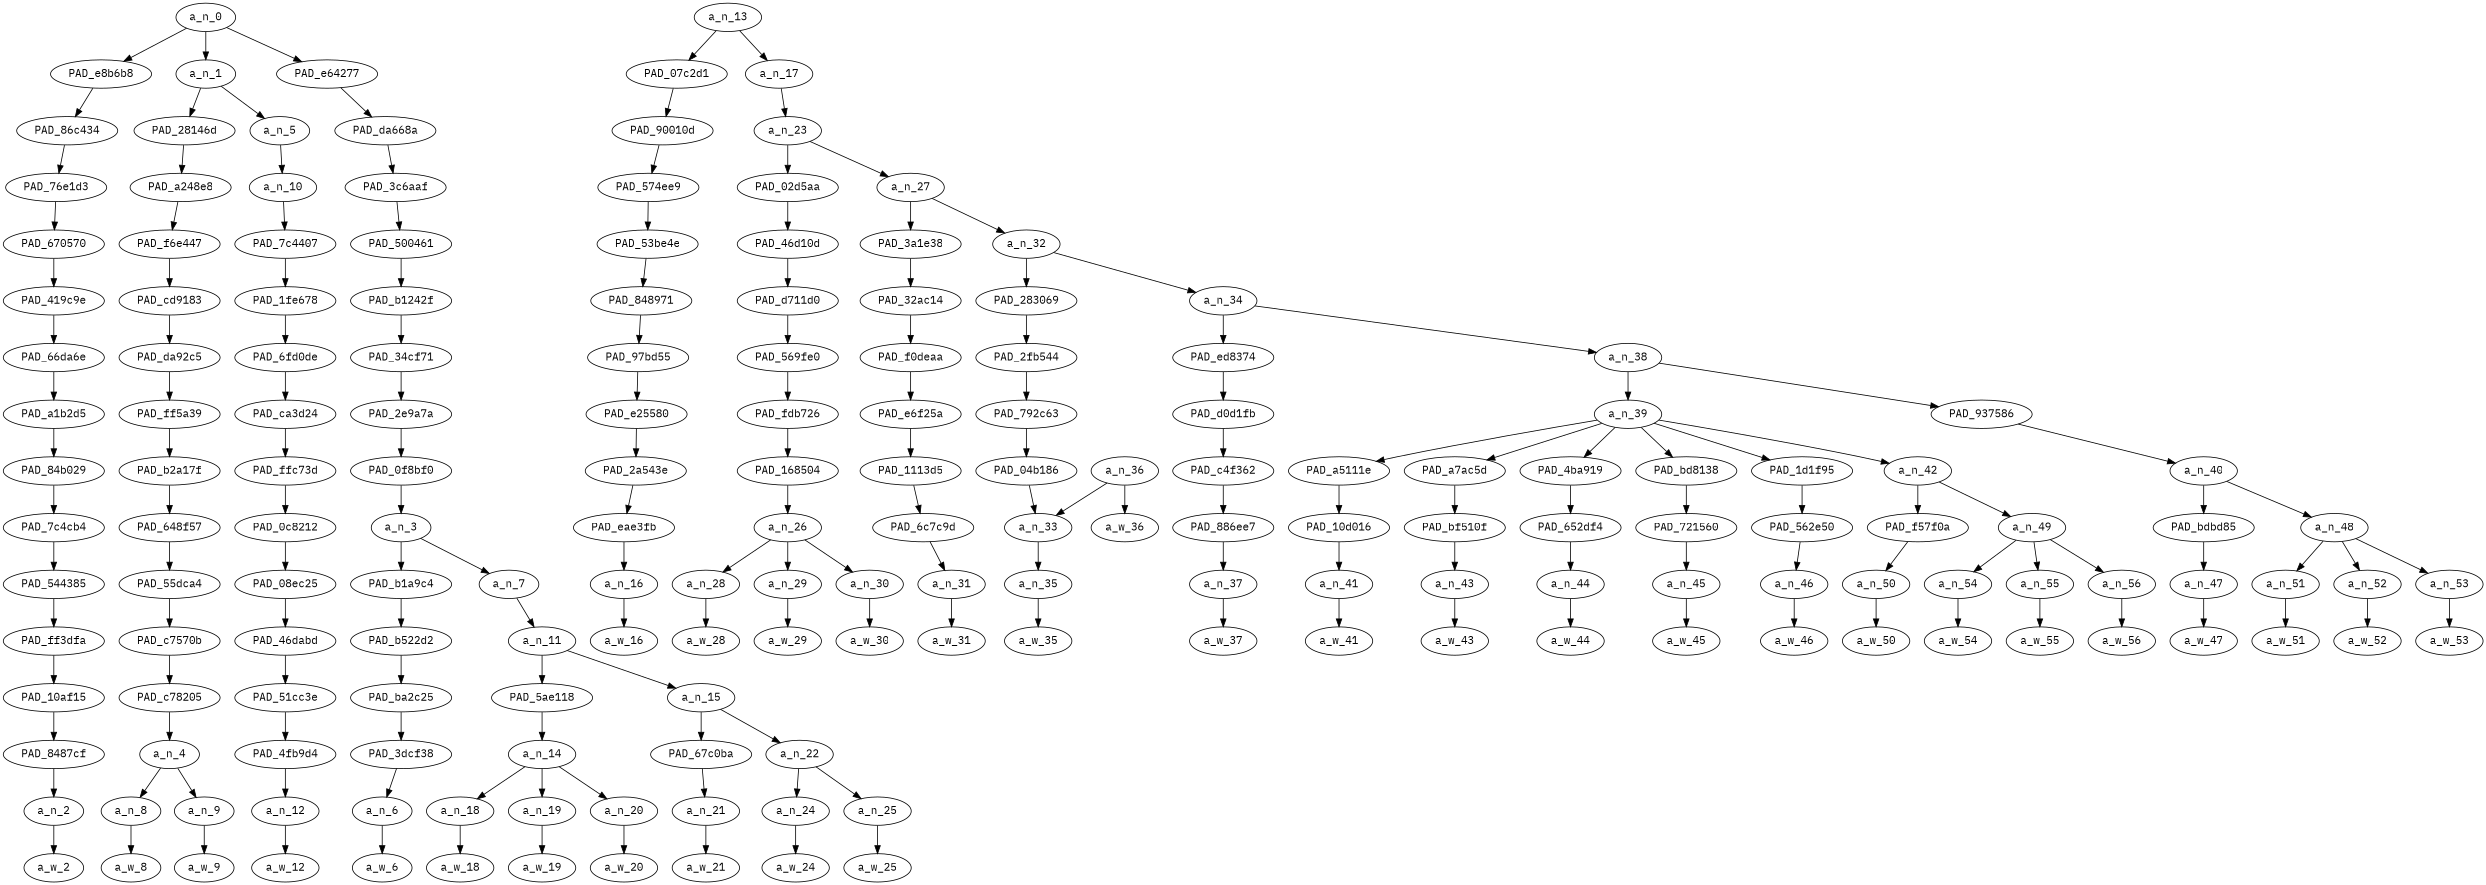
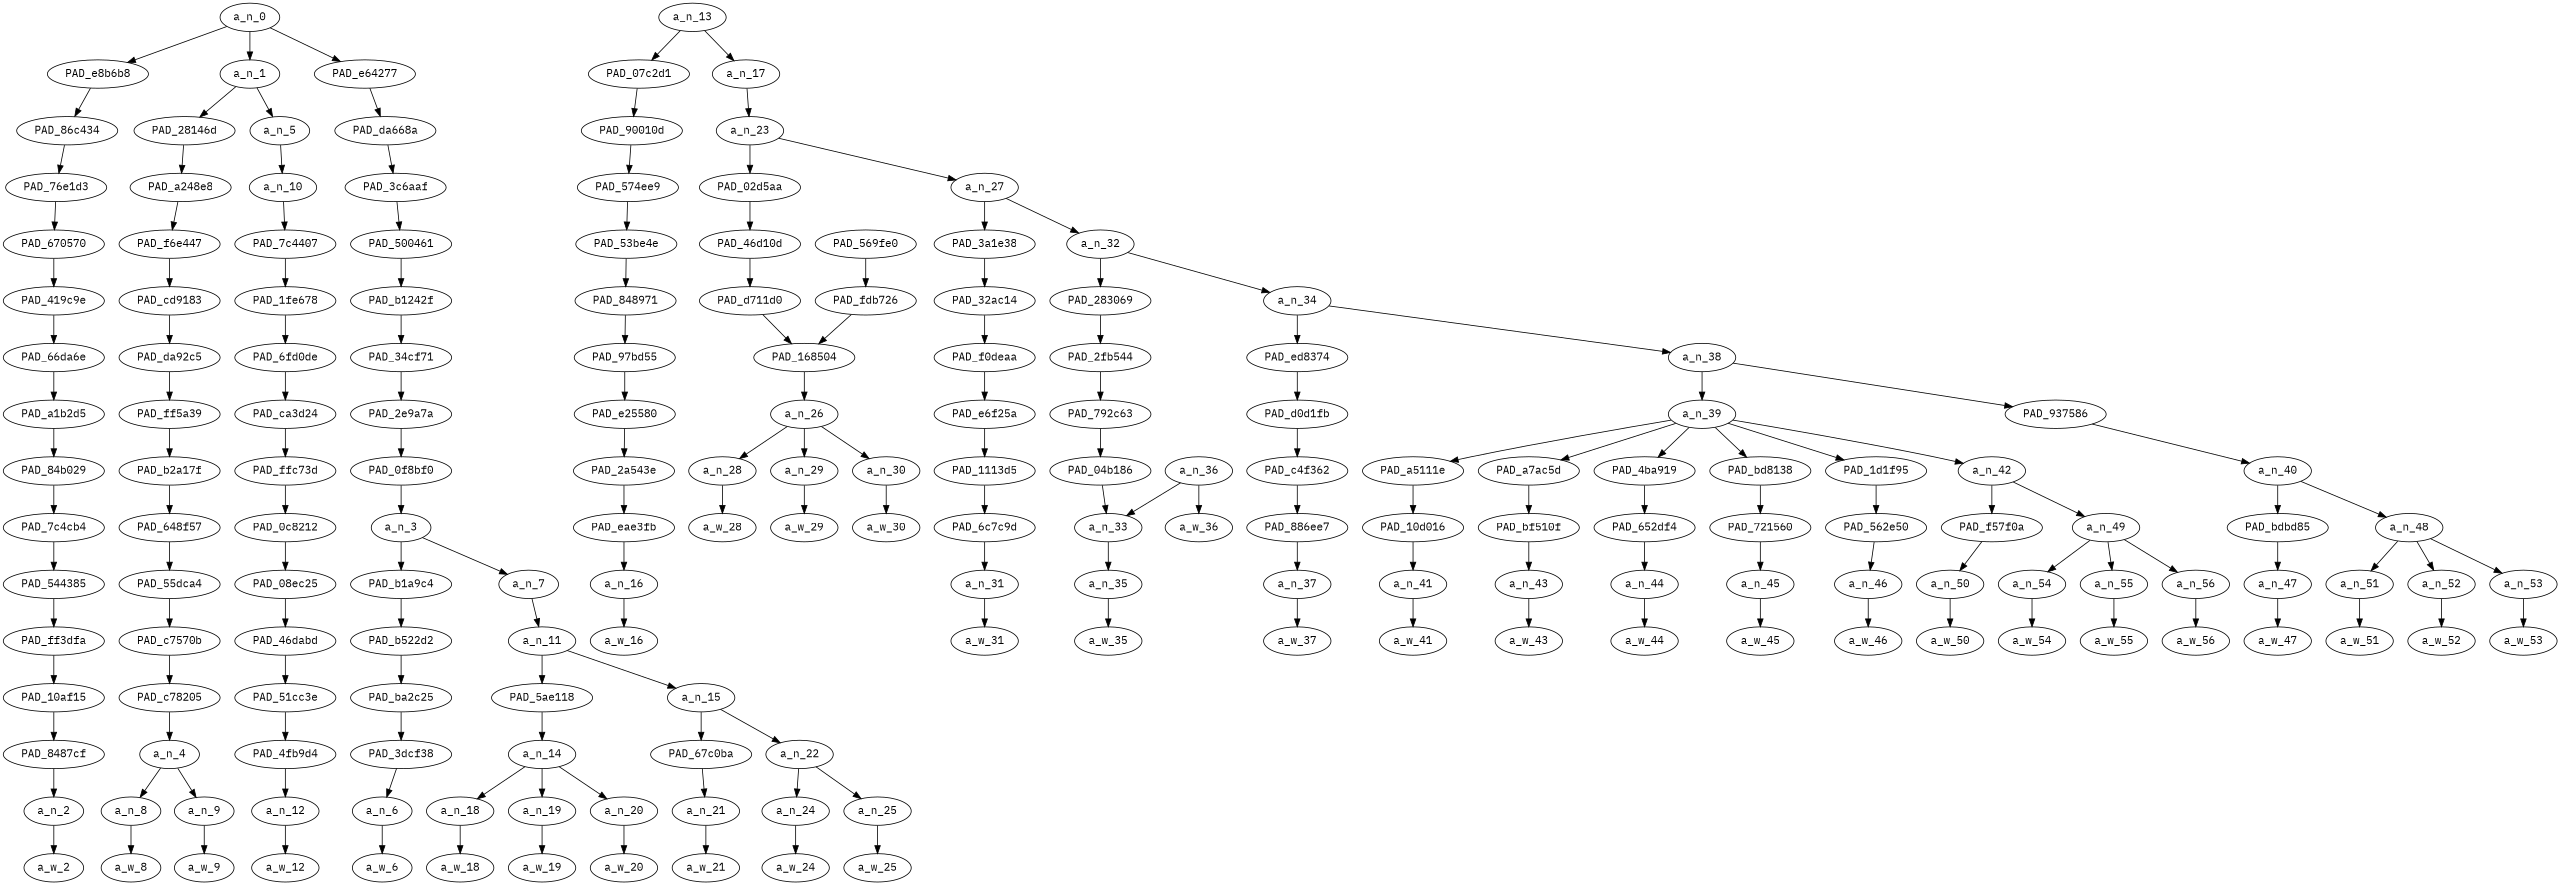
edge "PAD_d711d0" -> "PAD_569fe0": now "PAD_d711d0" -> "PAD_168504"
